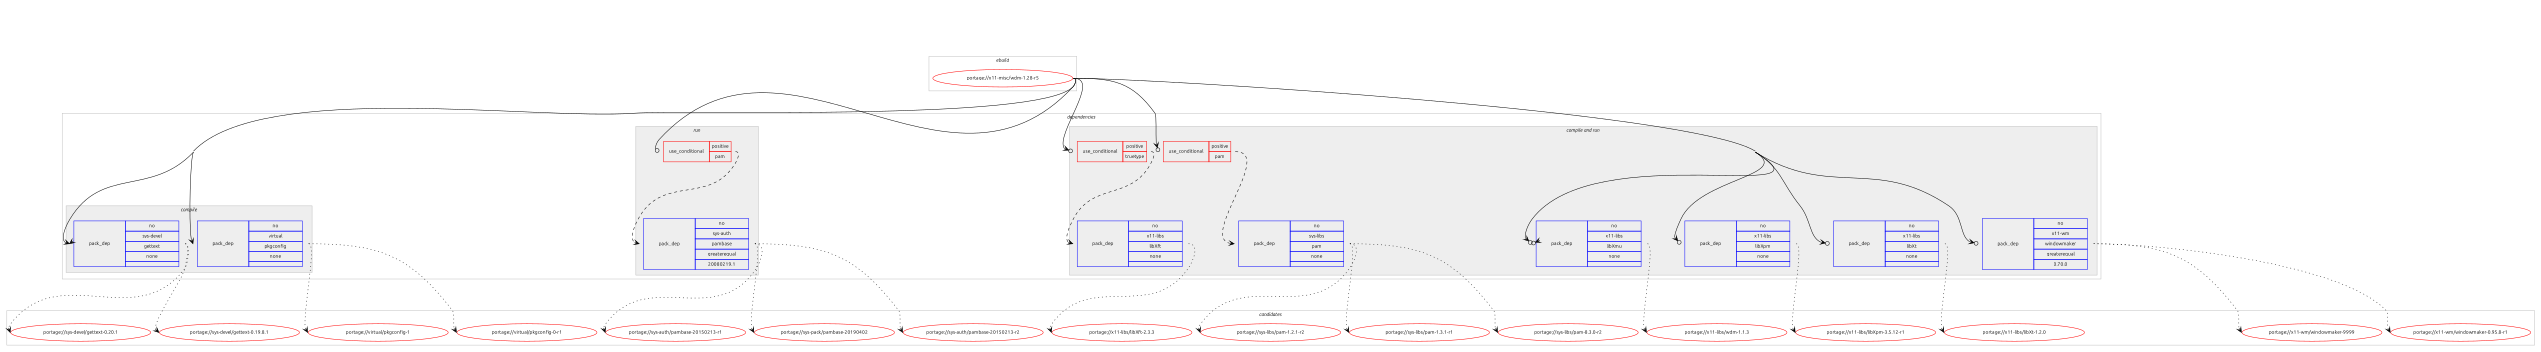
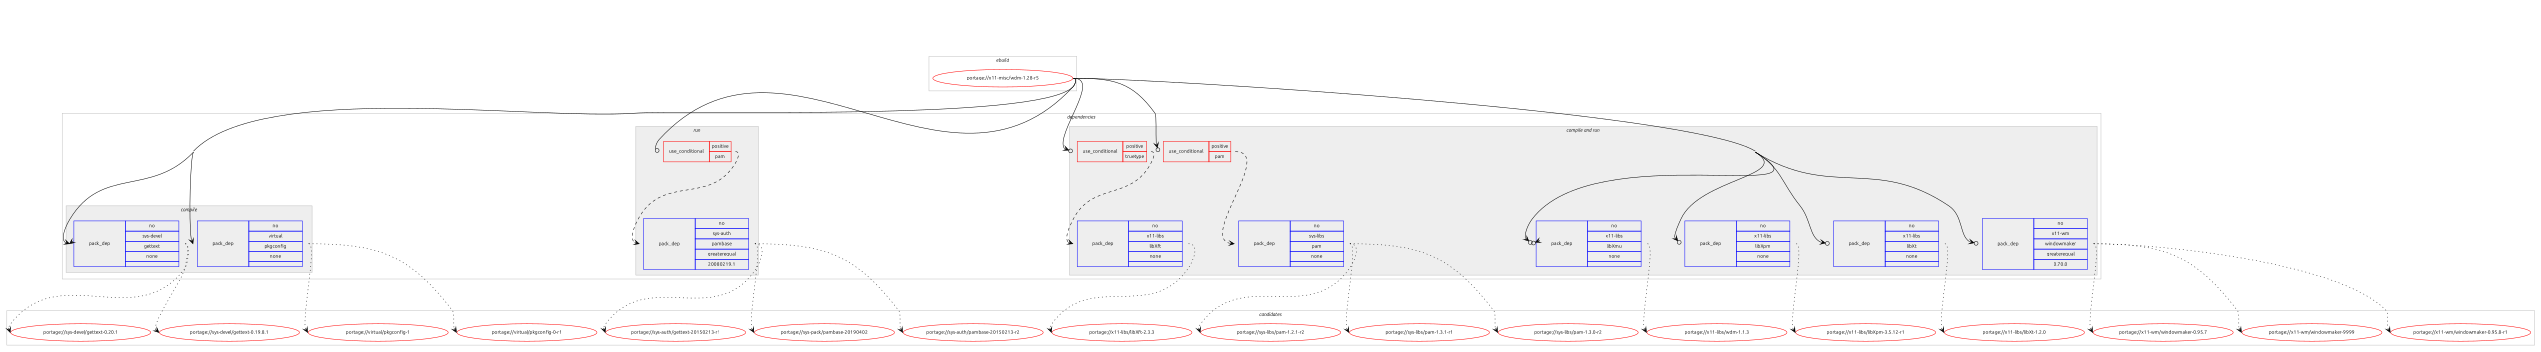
node "portage://sys-auth/pambase-20150213-r1": label "portage://sys-auth/pambase-20150213-r1" -> "portage://sys-auth/gettext-20150213-r1"
node "portage://sys-libs/pam-8.3.0-r2": label "portage://sys-libs/pam-8.3.0-r2" -> "portage://sys-libs/pam-1.3.0-r2"
node "portage://x11-wm/windowmaker-0.95.7": added
